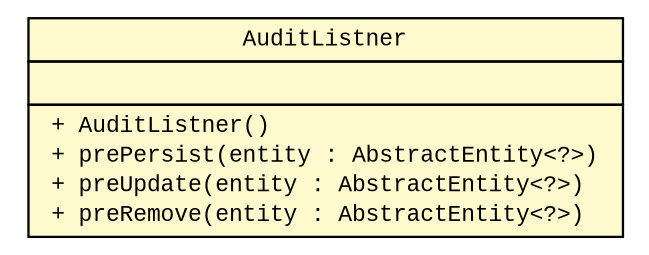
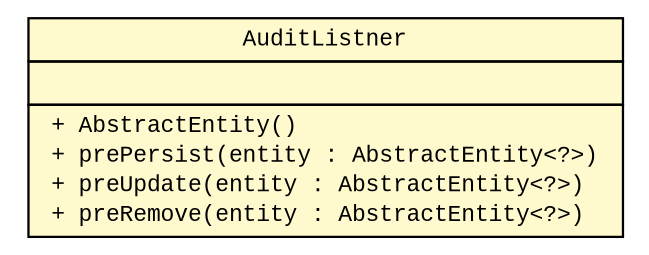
node "AuditListner": text "+ AuditListner()" -> "+ AbstractEntity()"
